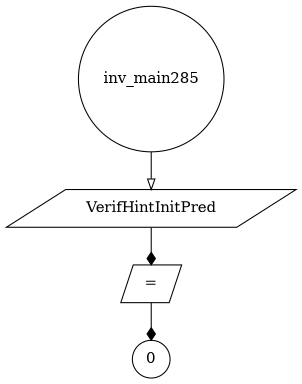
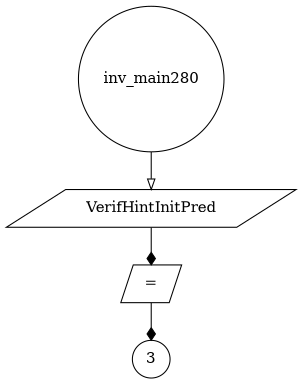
node "inv_main285": label "inv_main285" -> "inv_main280"
node "0": label "0" -> "3"
